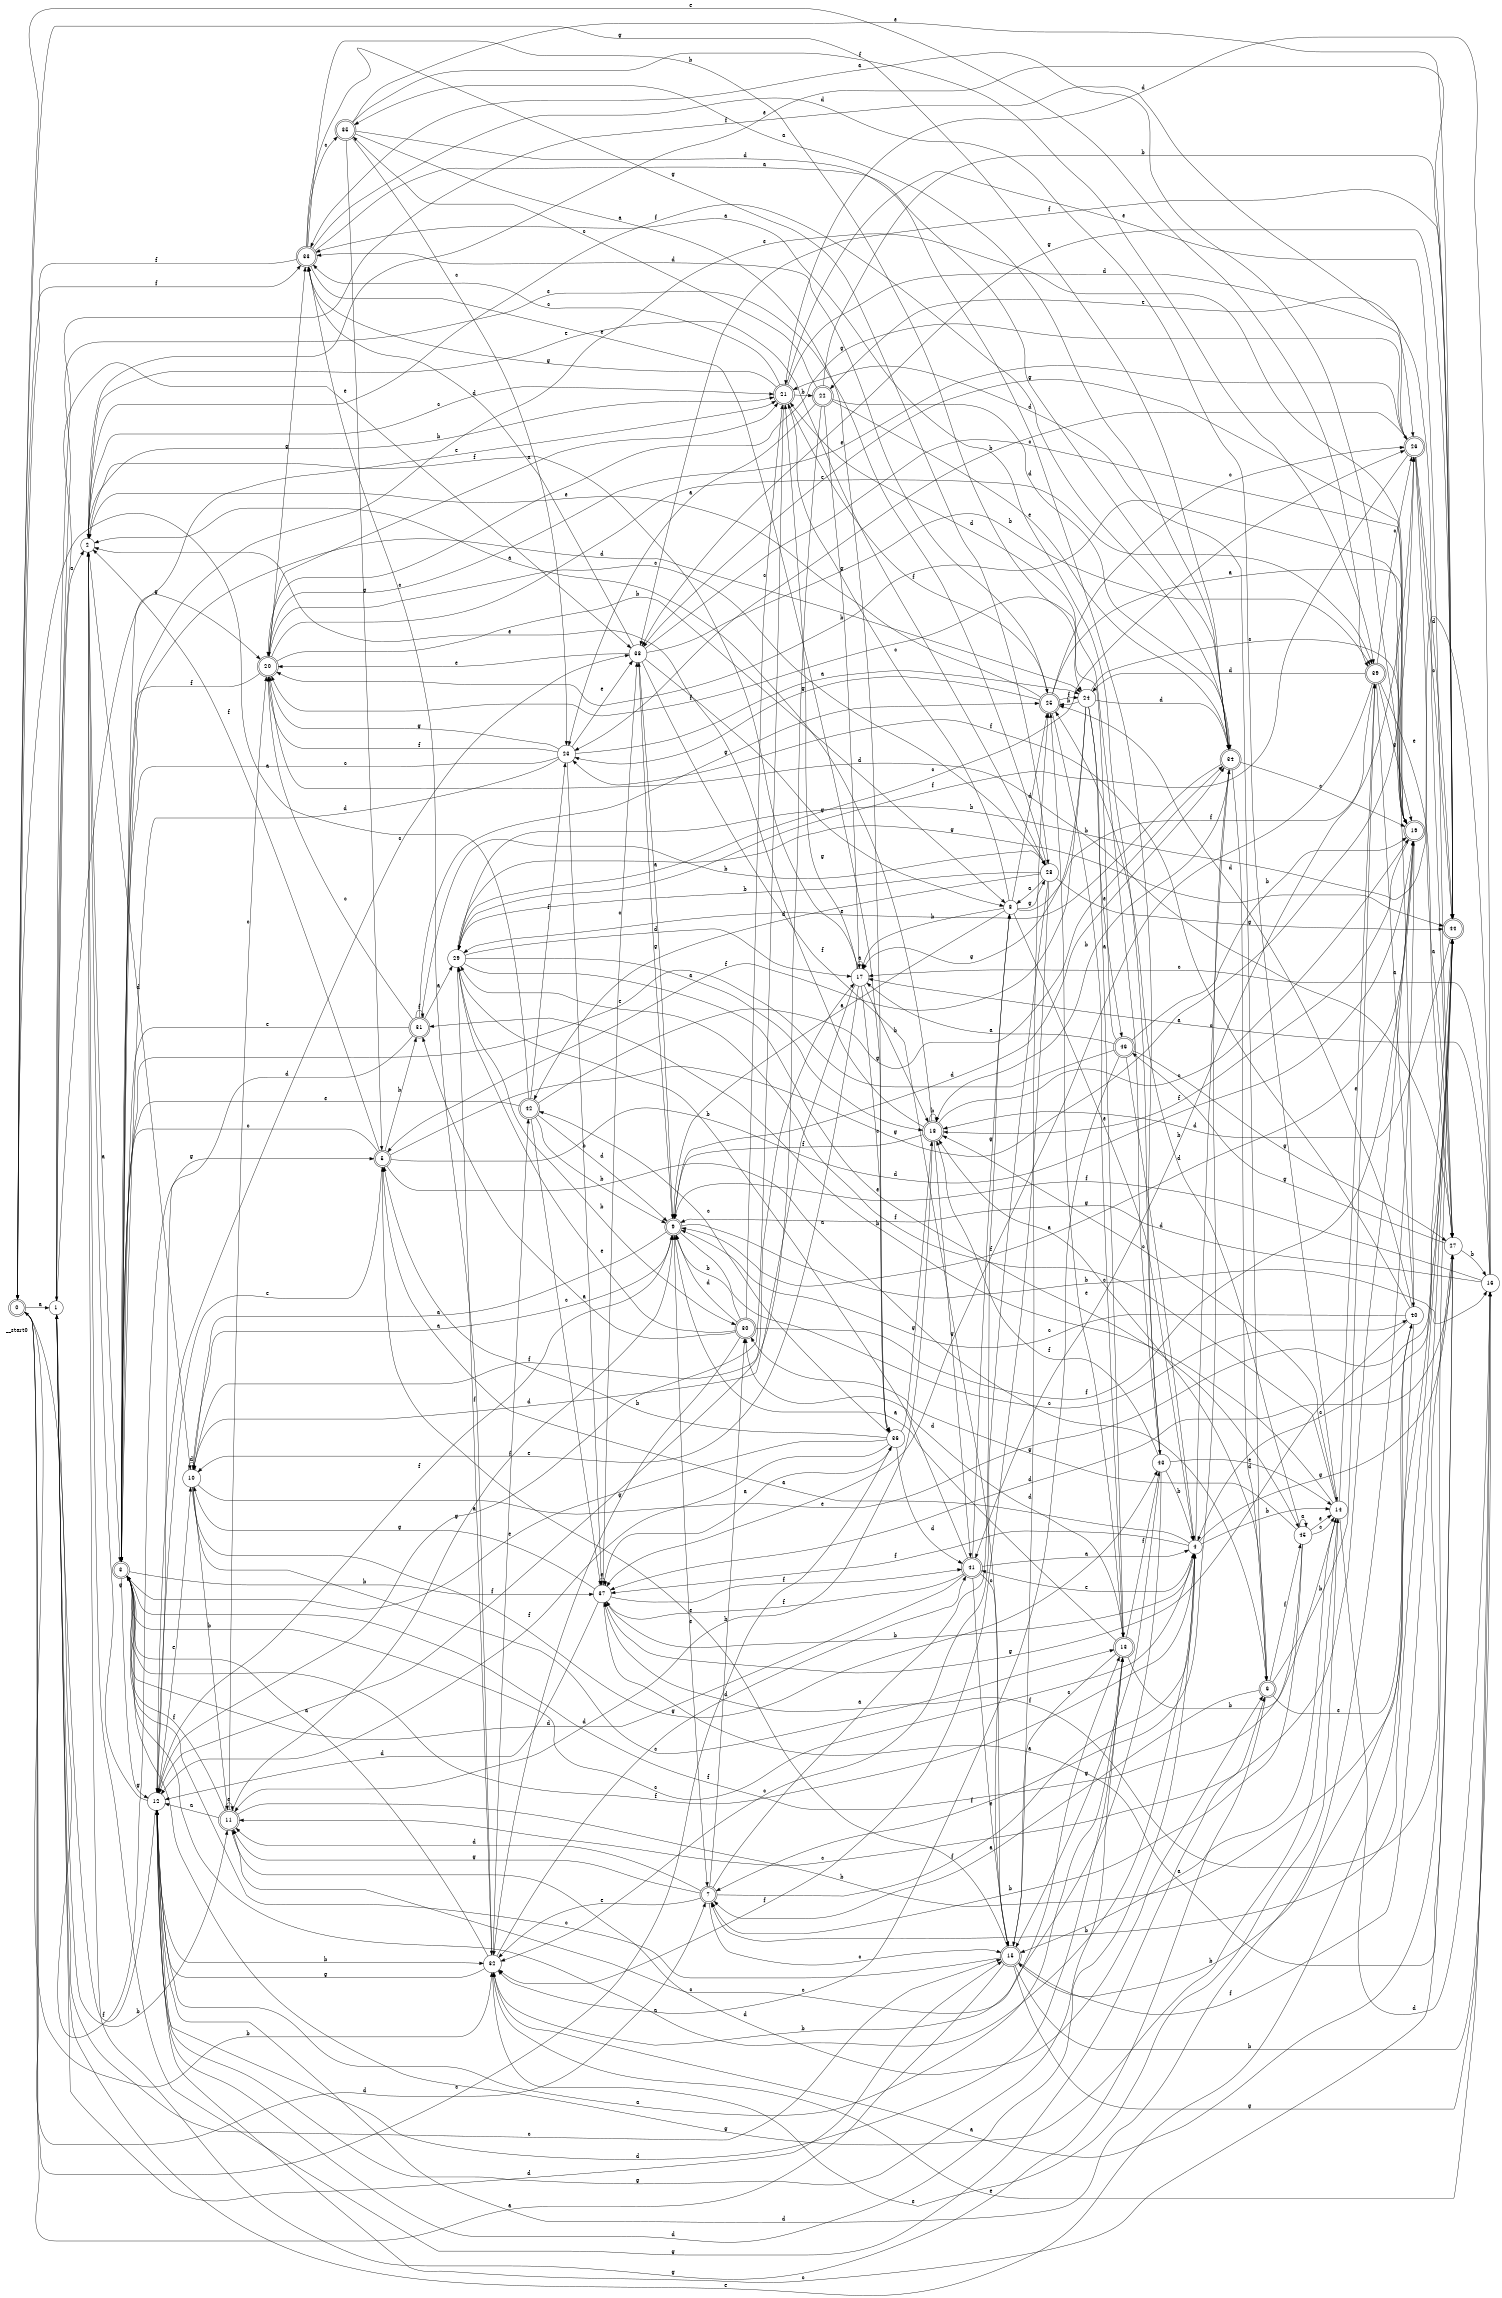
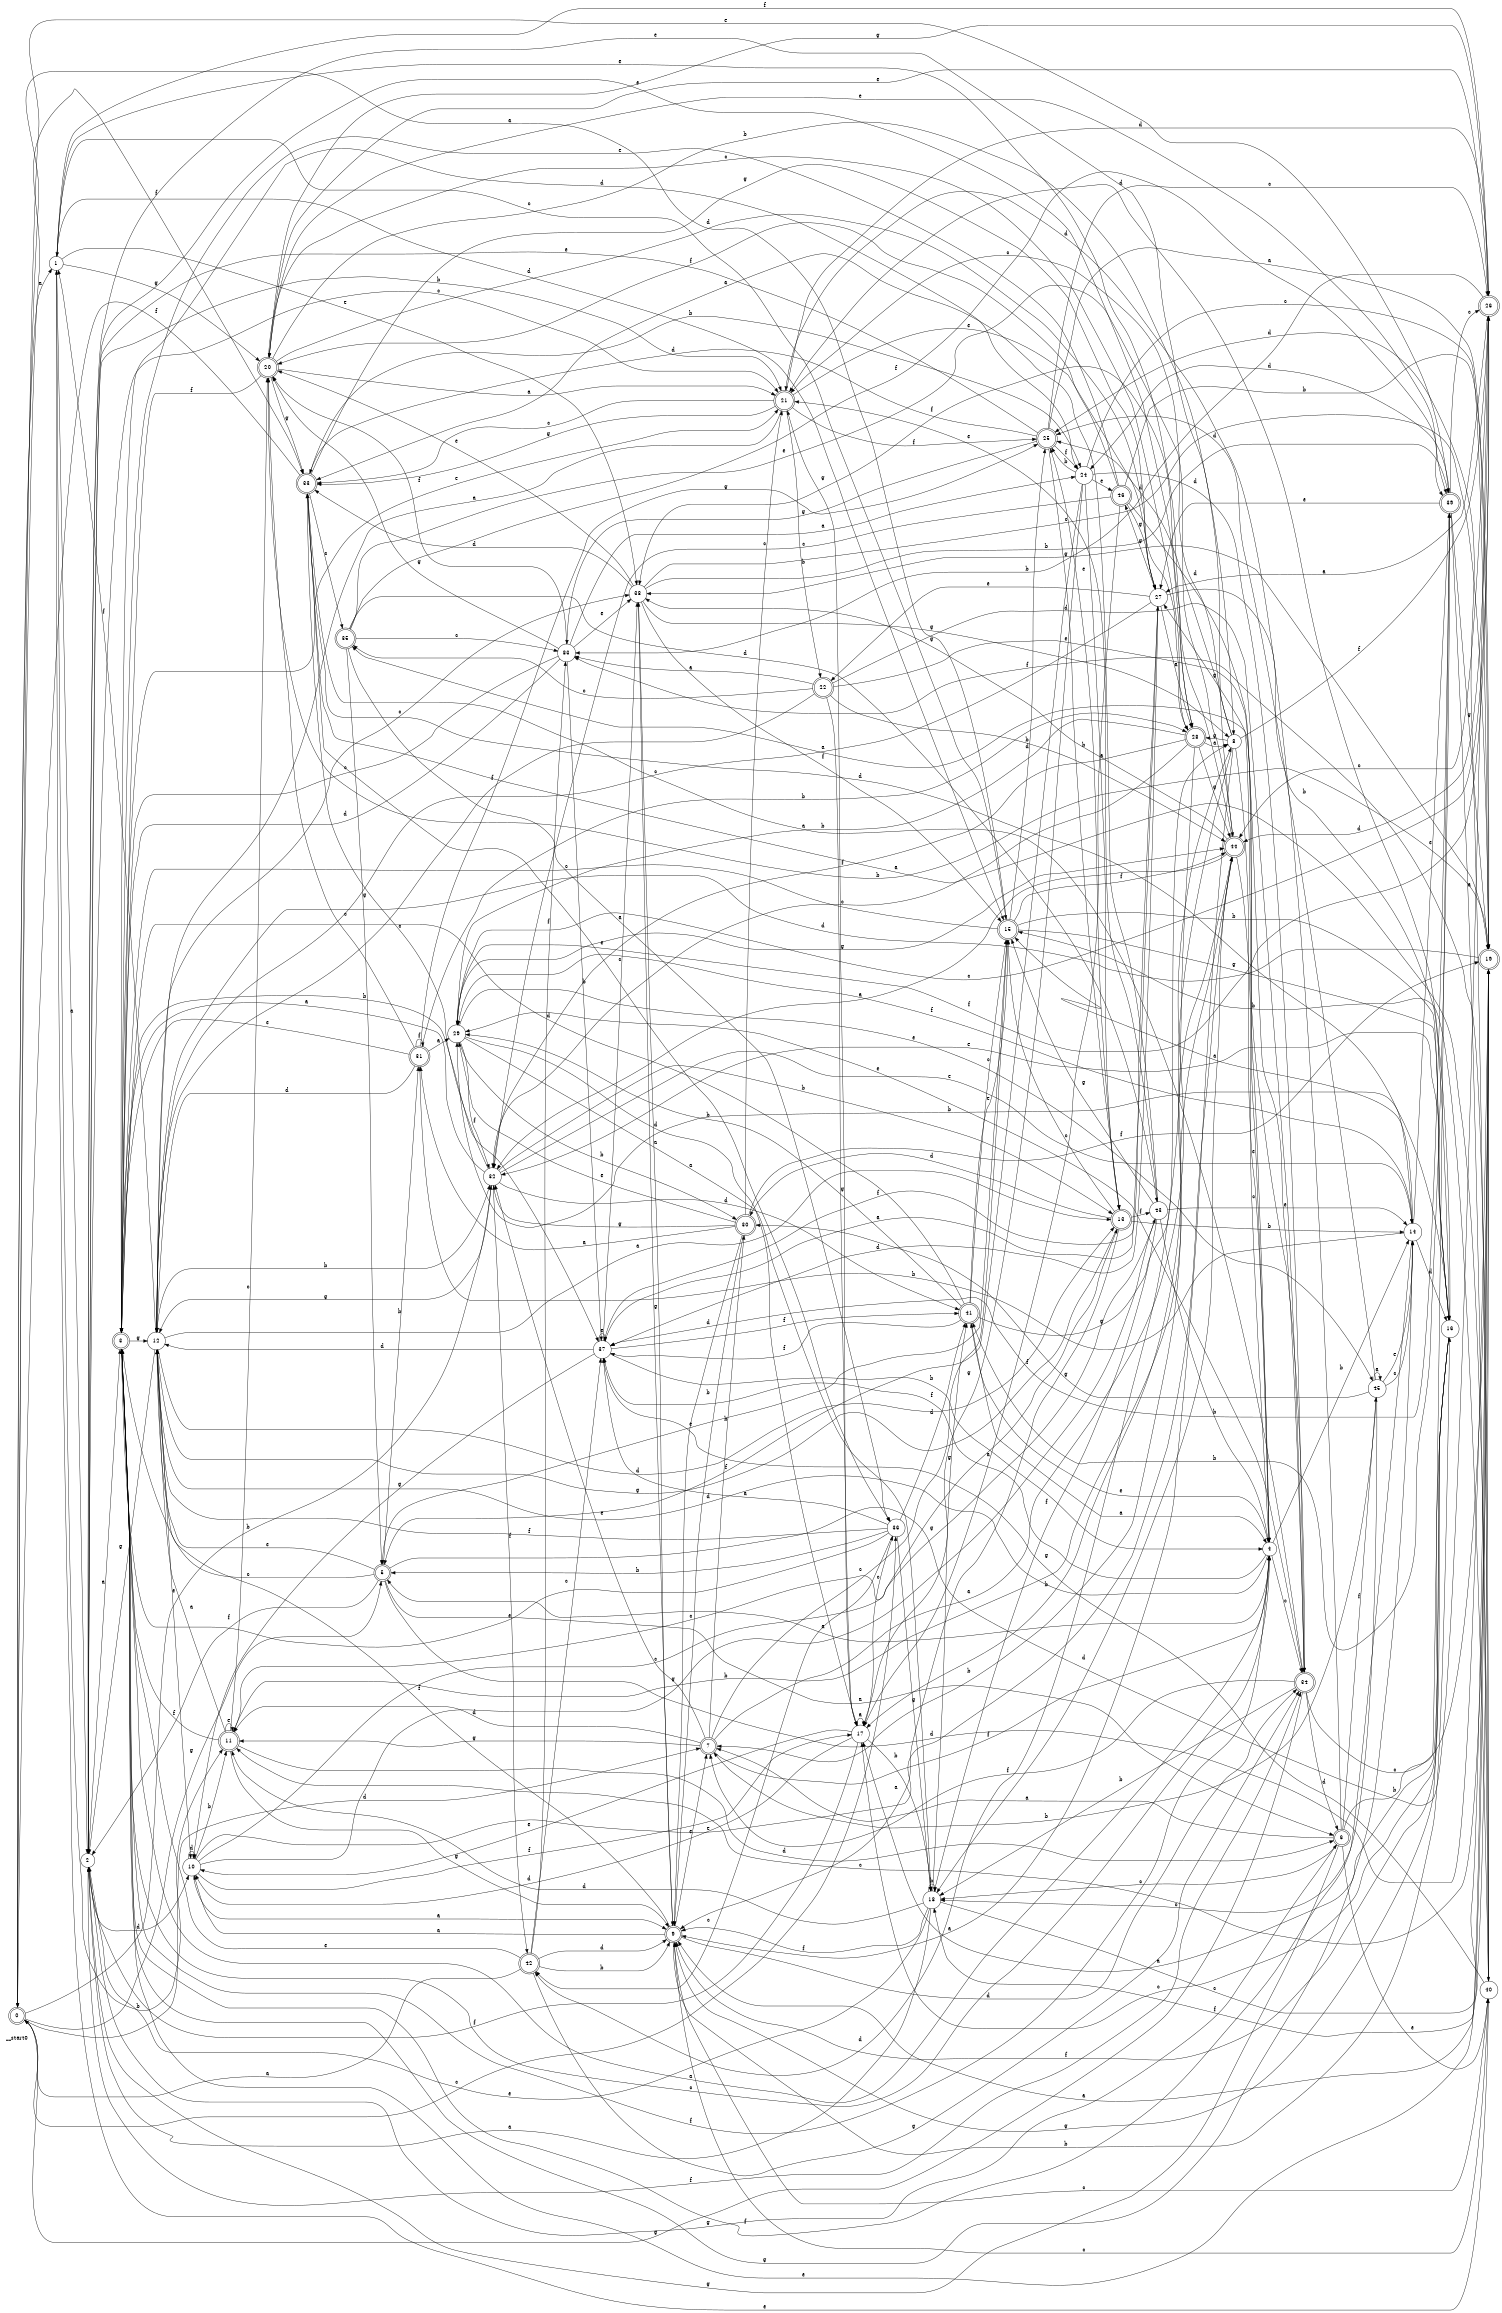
edge "43" -> "21": label "d" -> "e"
edge "27" -> "28": added, label "a"
node "23": label "23" -> "83"
node "28": shape circle -> doublecircle
node "18": shape doublecircle -> circle
